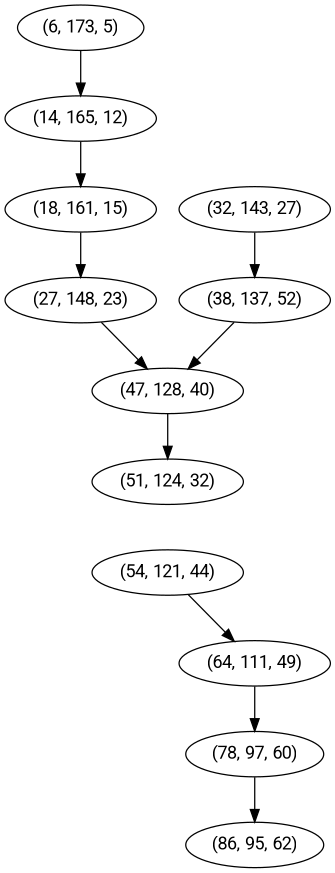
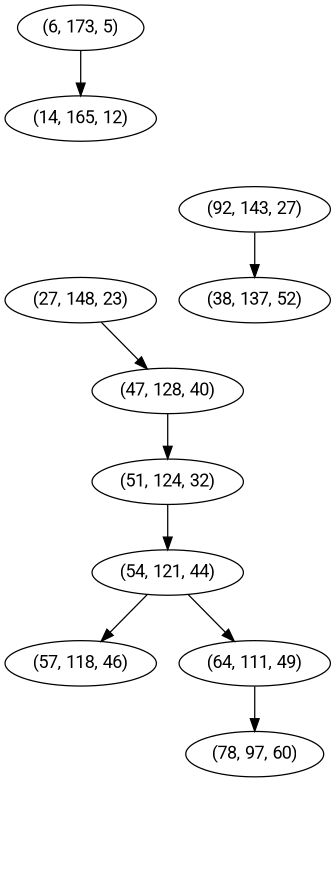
node "(18, 161, 15)": removed
node "(32, 143, 27)": label "(32, 143, 27)" -> "(92, 143, 27)"
edge "(38, 137, 52)" -> "(47, 128, 40)": removed
edge "(51, 124, 32)" -> "(54, 121, 44)": added
node "(57, 118, 46)": added
node "(86, 95, 62)": removed
